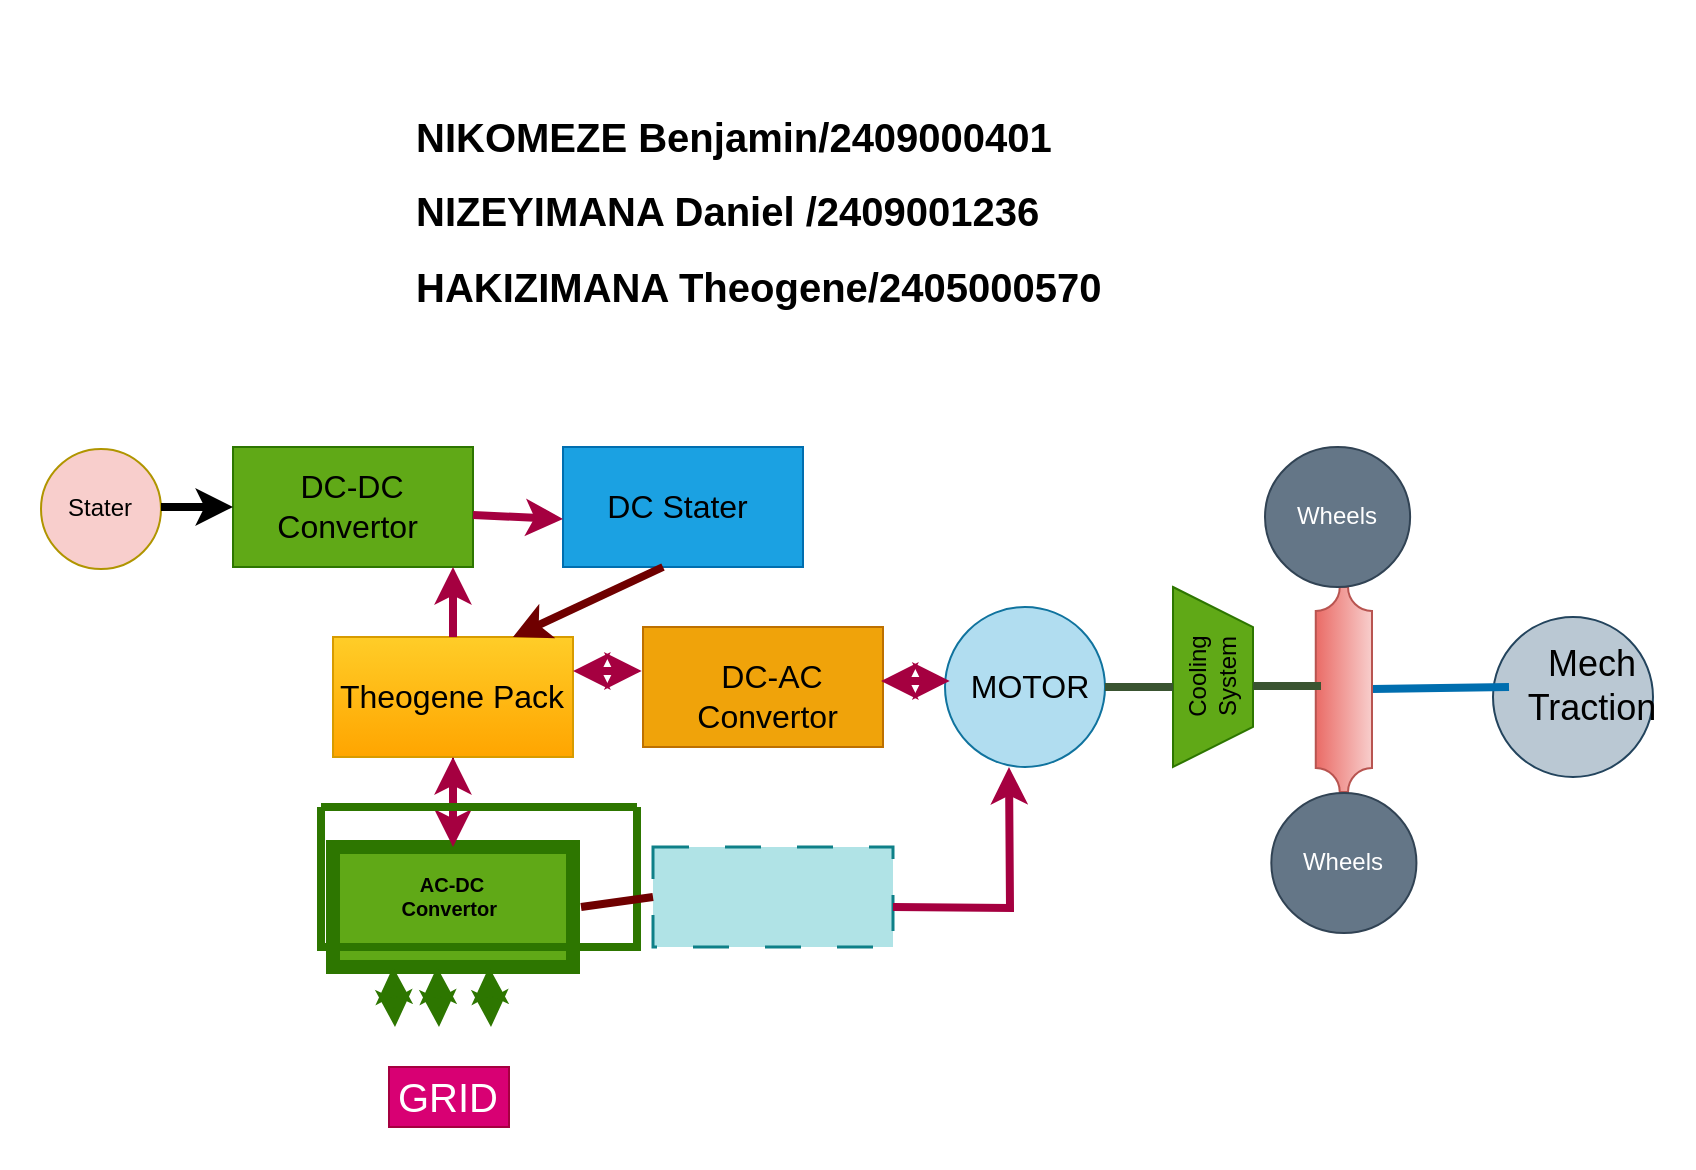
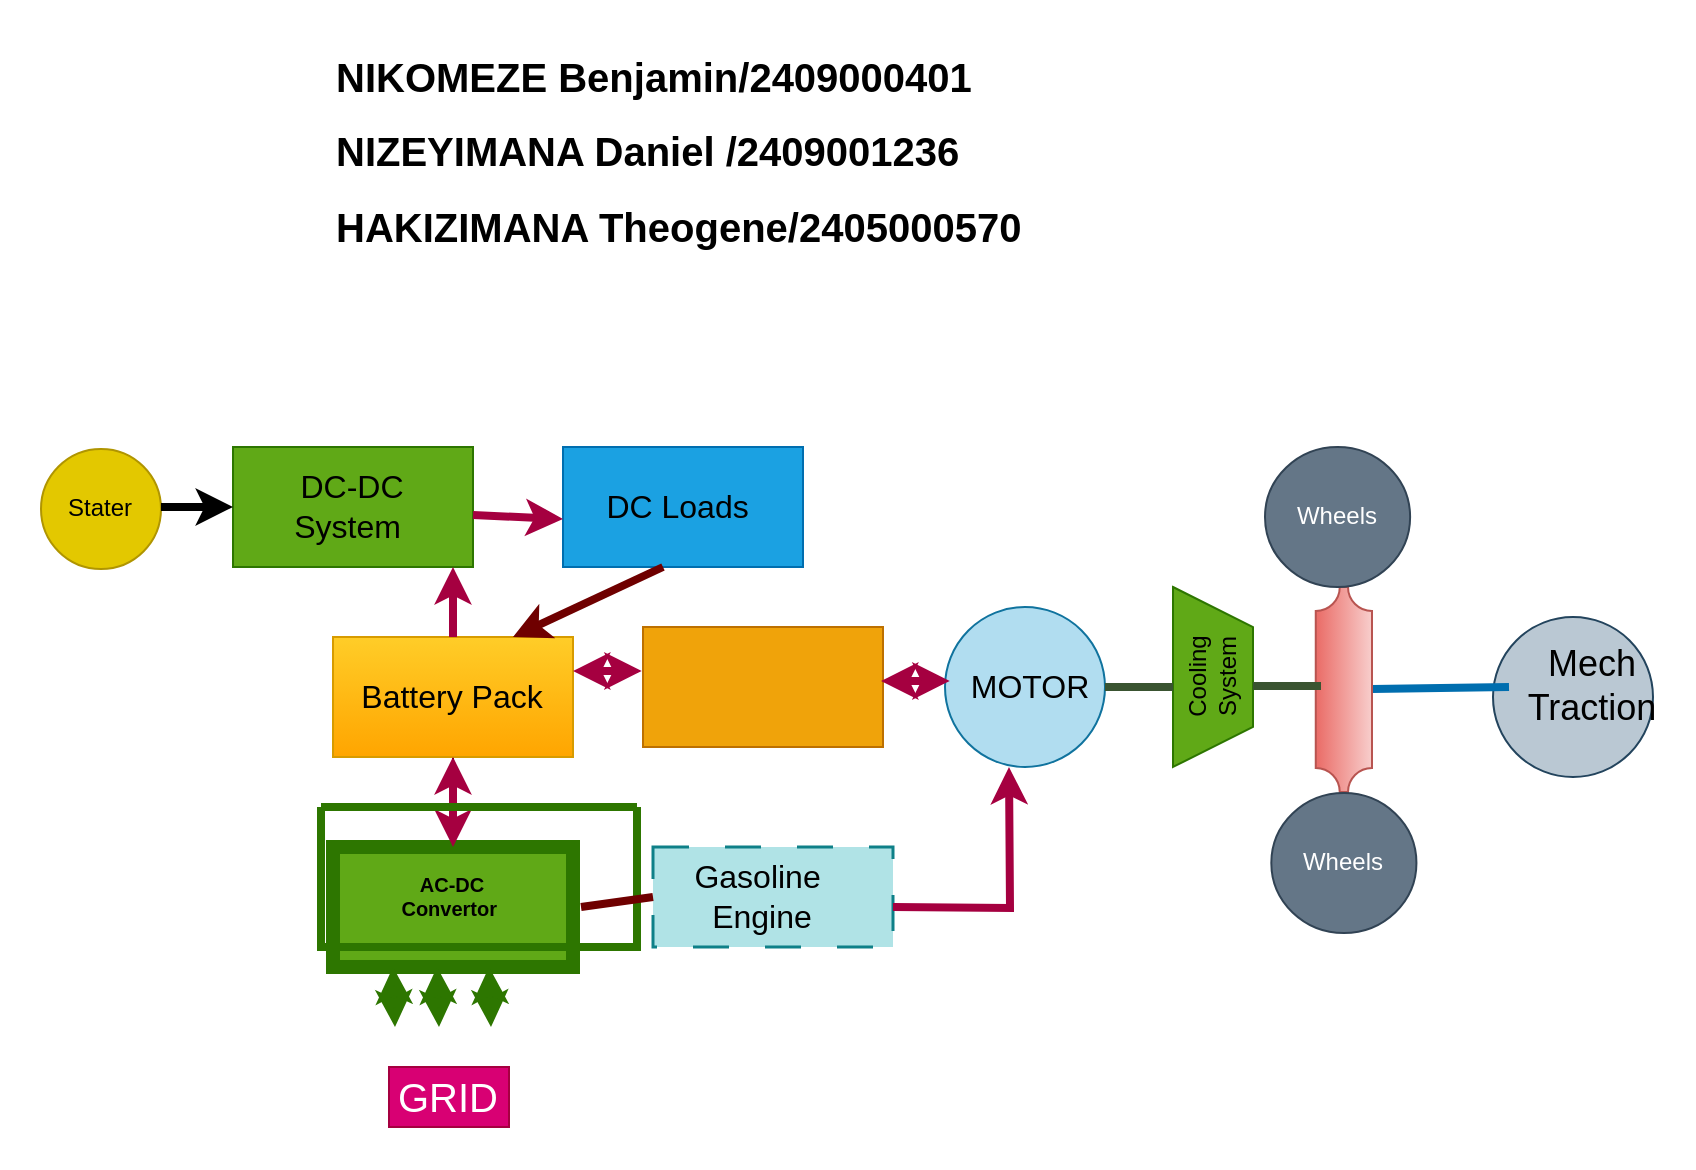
node "NIKOMEZE Benjamin/2409000401 NIZEYIMANA Daniel /2409001236 HAKIZIMANA Theogene/2405000570": moved (1012, 221) -> (932, 161)
node "DC-DC Convertor": label "DC-DC Convertor" -> "DC-DC System"
node "DC Stater": label "DC Stater" -> "DC Loads"
node "Stater": fillcolor #f8cecc -> #e3c800
node "Theogene Pack": label "Theogene Pack" -> "Battery Pack"
node "DC-AC Convertor": removed
node "Gasoline Engine": added
